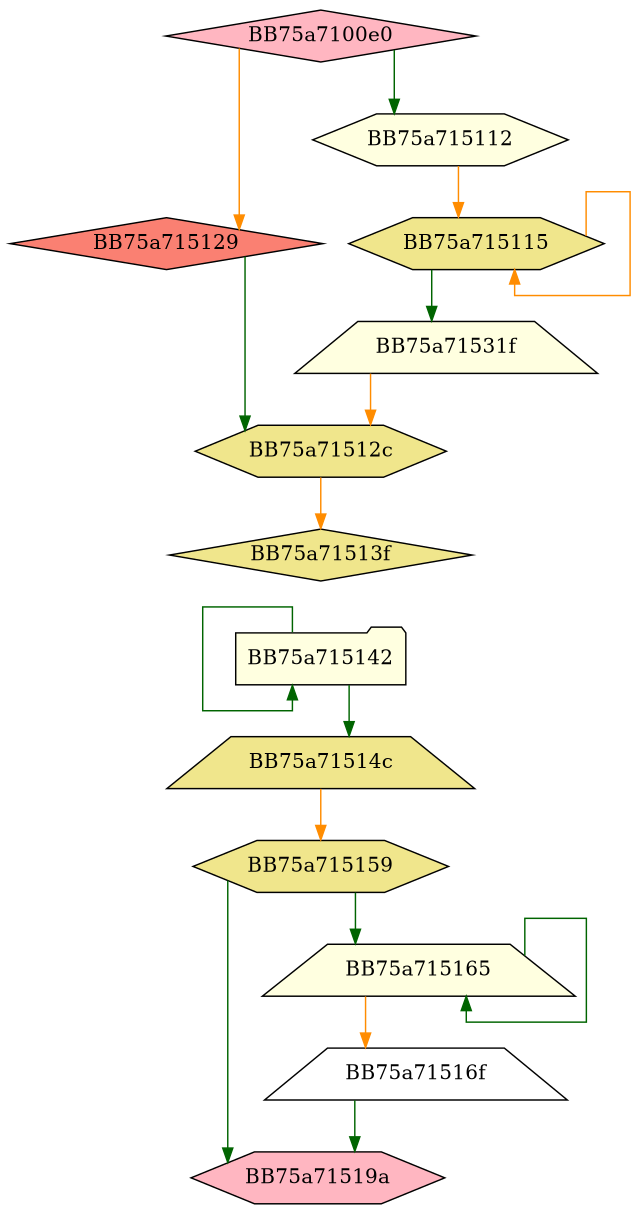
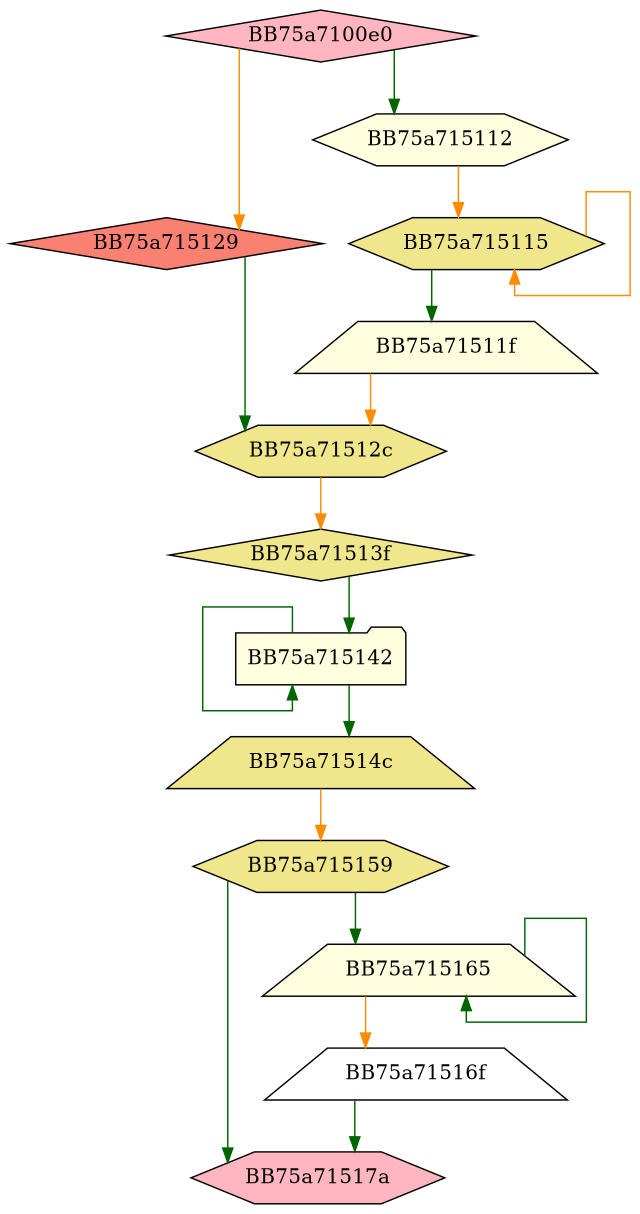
node "BB75a71531f": label "BB75a71531f" -> "BB75a71511f"
edge "BB75a71513f" -> "BB75a715142": added
node "BB75a71519a": label "BB75a71519a" -> "BB75a71517a"
